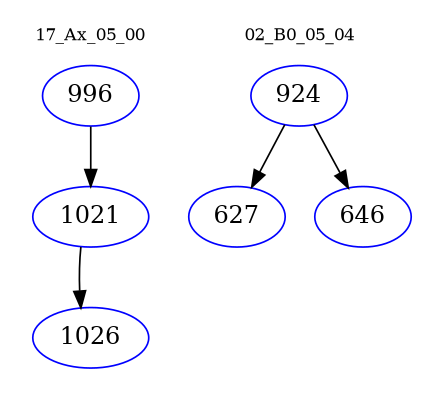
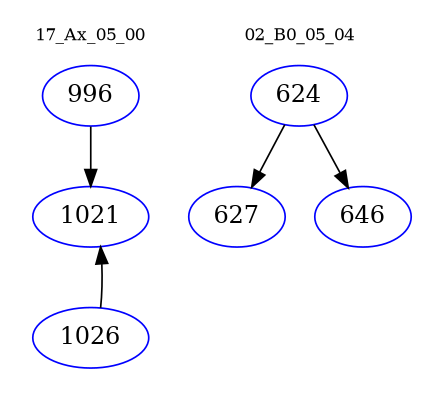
node "924": label "924" -> "624"
edge "1021" -> "1026": reversed
